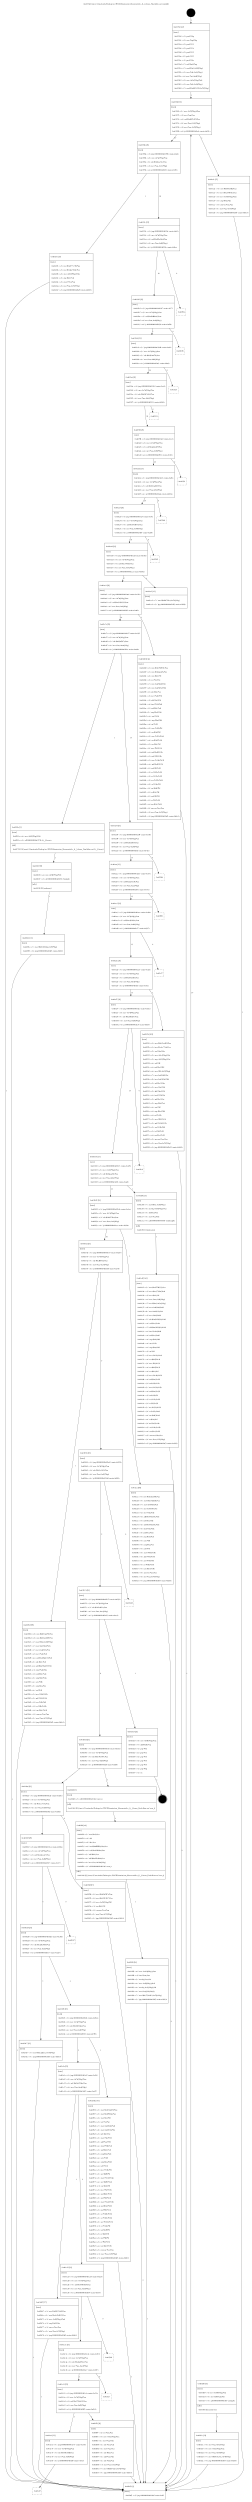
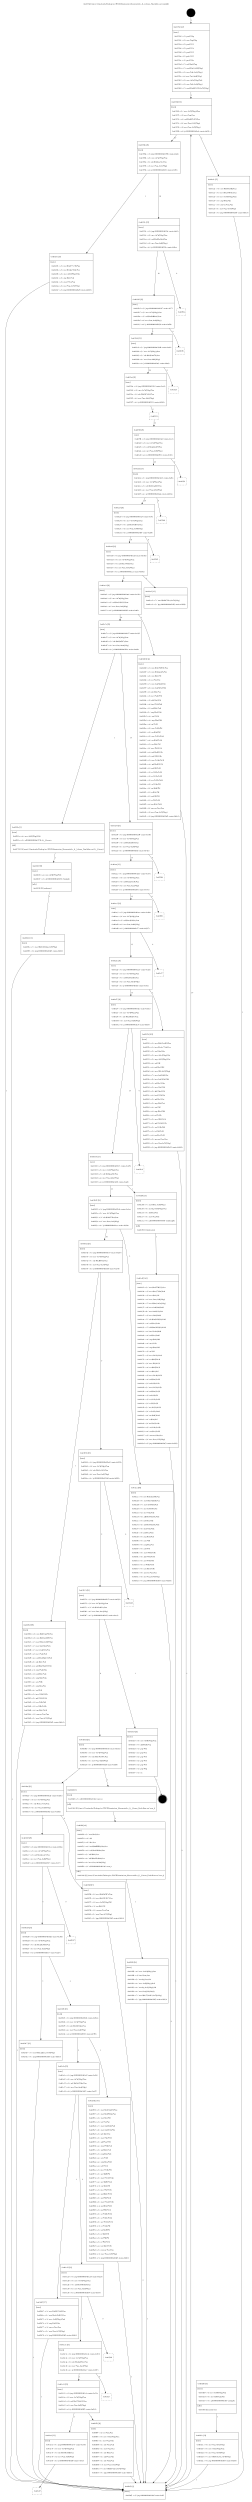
edge "0x4019e4 [25]" -> "0x4019fd [25]": now "0x402315" -> "0x4019fd [25]"
